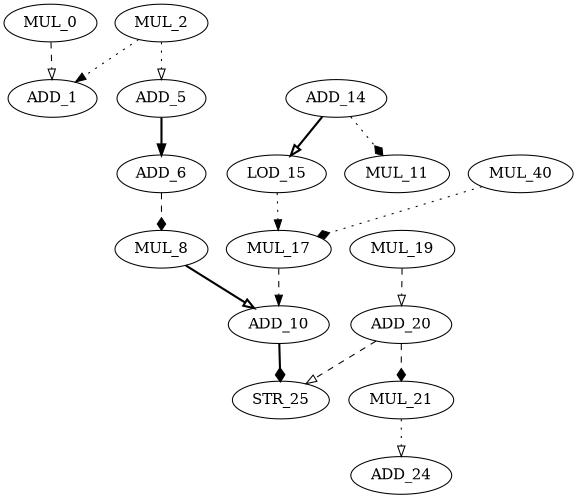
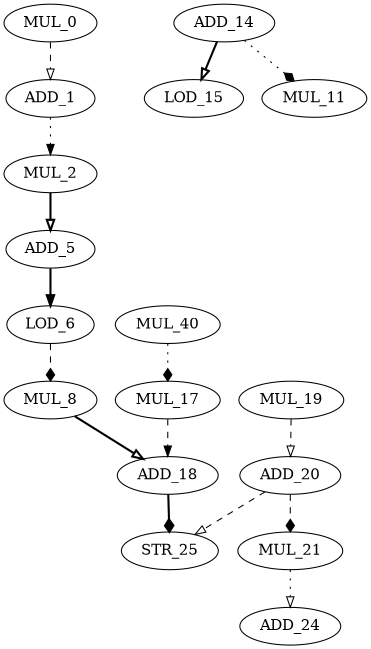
edge "MUL_2" -> "ADD_5": style dotted -> bold
edge "MUL_2" -> "ADD_1": reversed
node "ADD_6": label "ADD_6" -> "LOD_6"
edge "LOD_15" -> "MUL_17": removed
node "ADD_10": label "ADD_10" -> "ADD_18"
